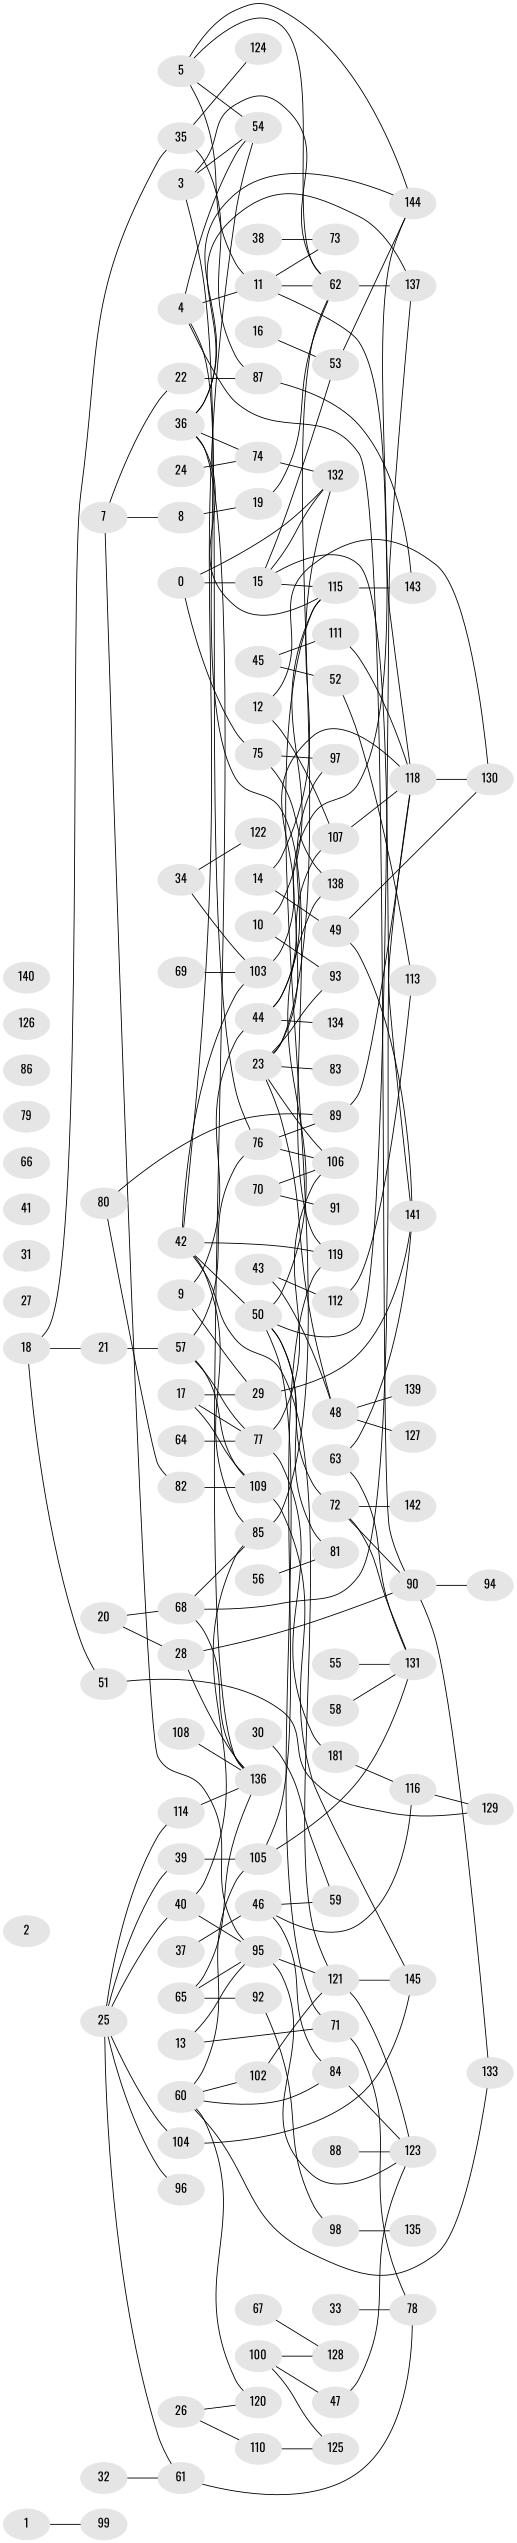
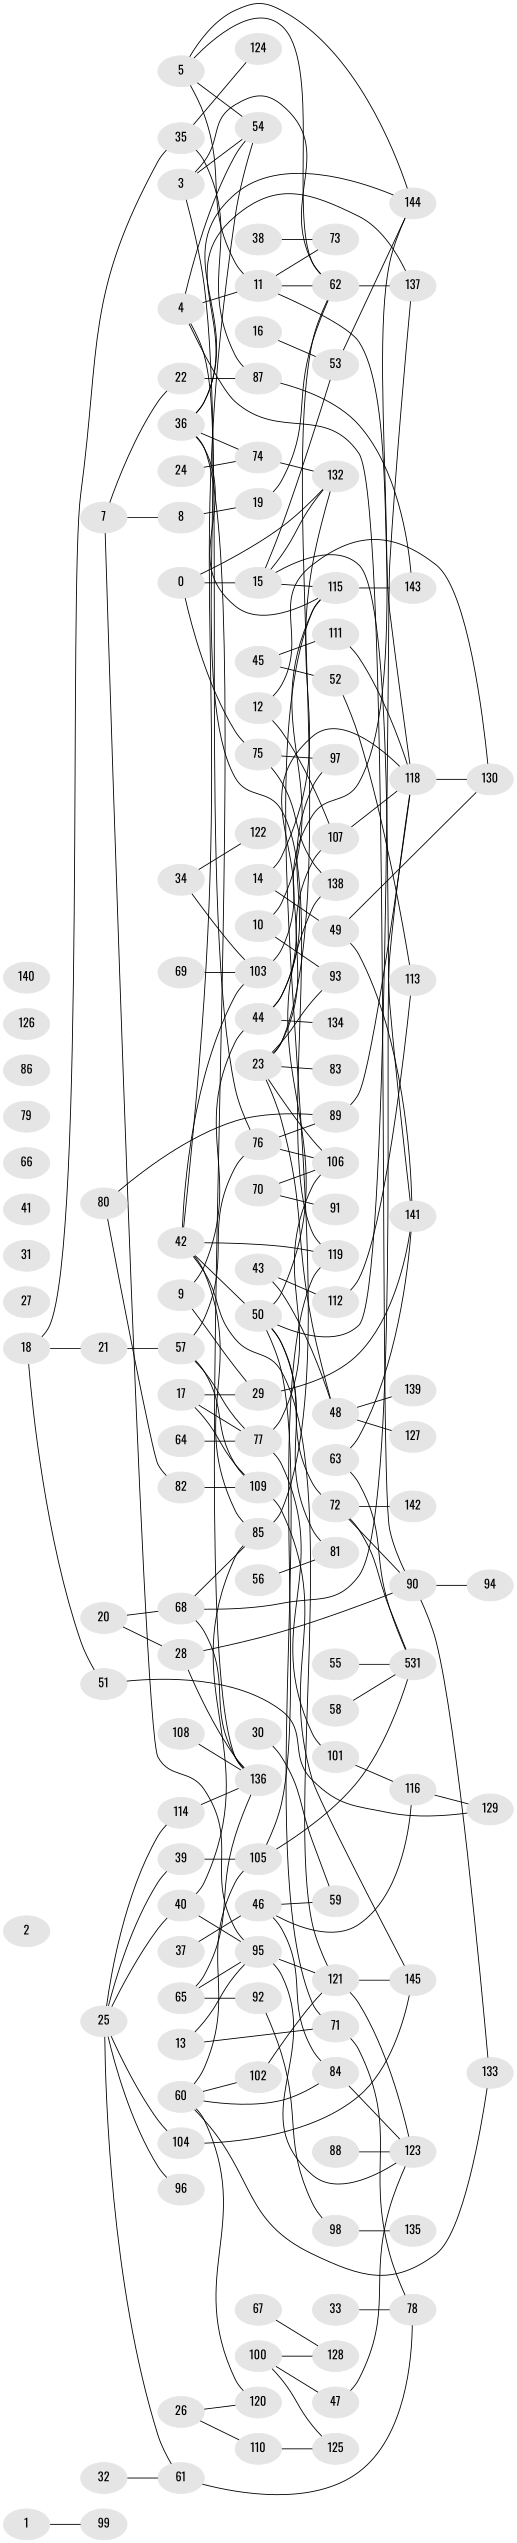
node "131": label "131" -> "531"
node "181": label "181" -> "101"
